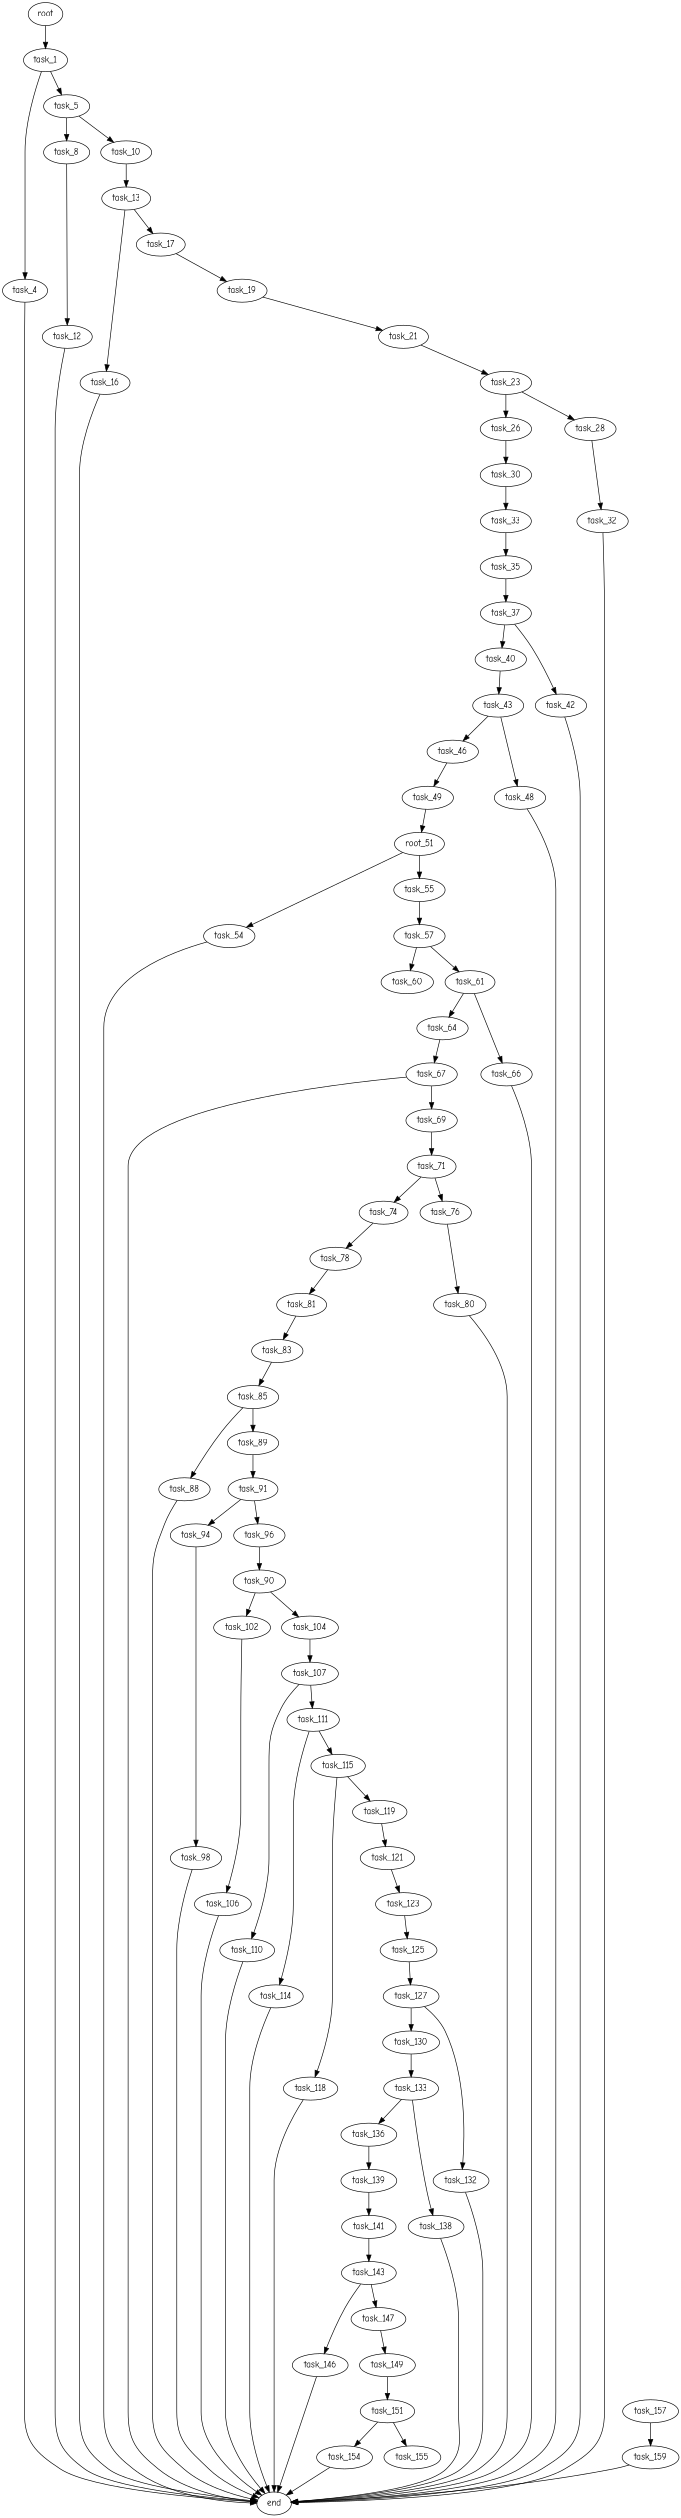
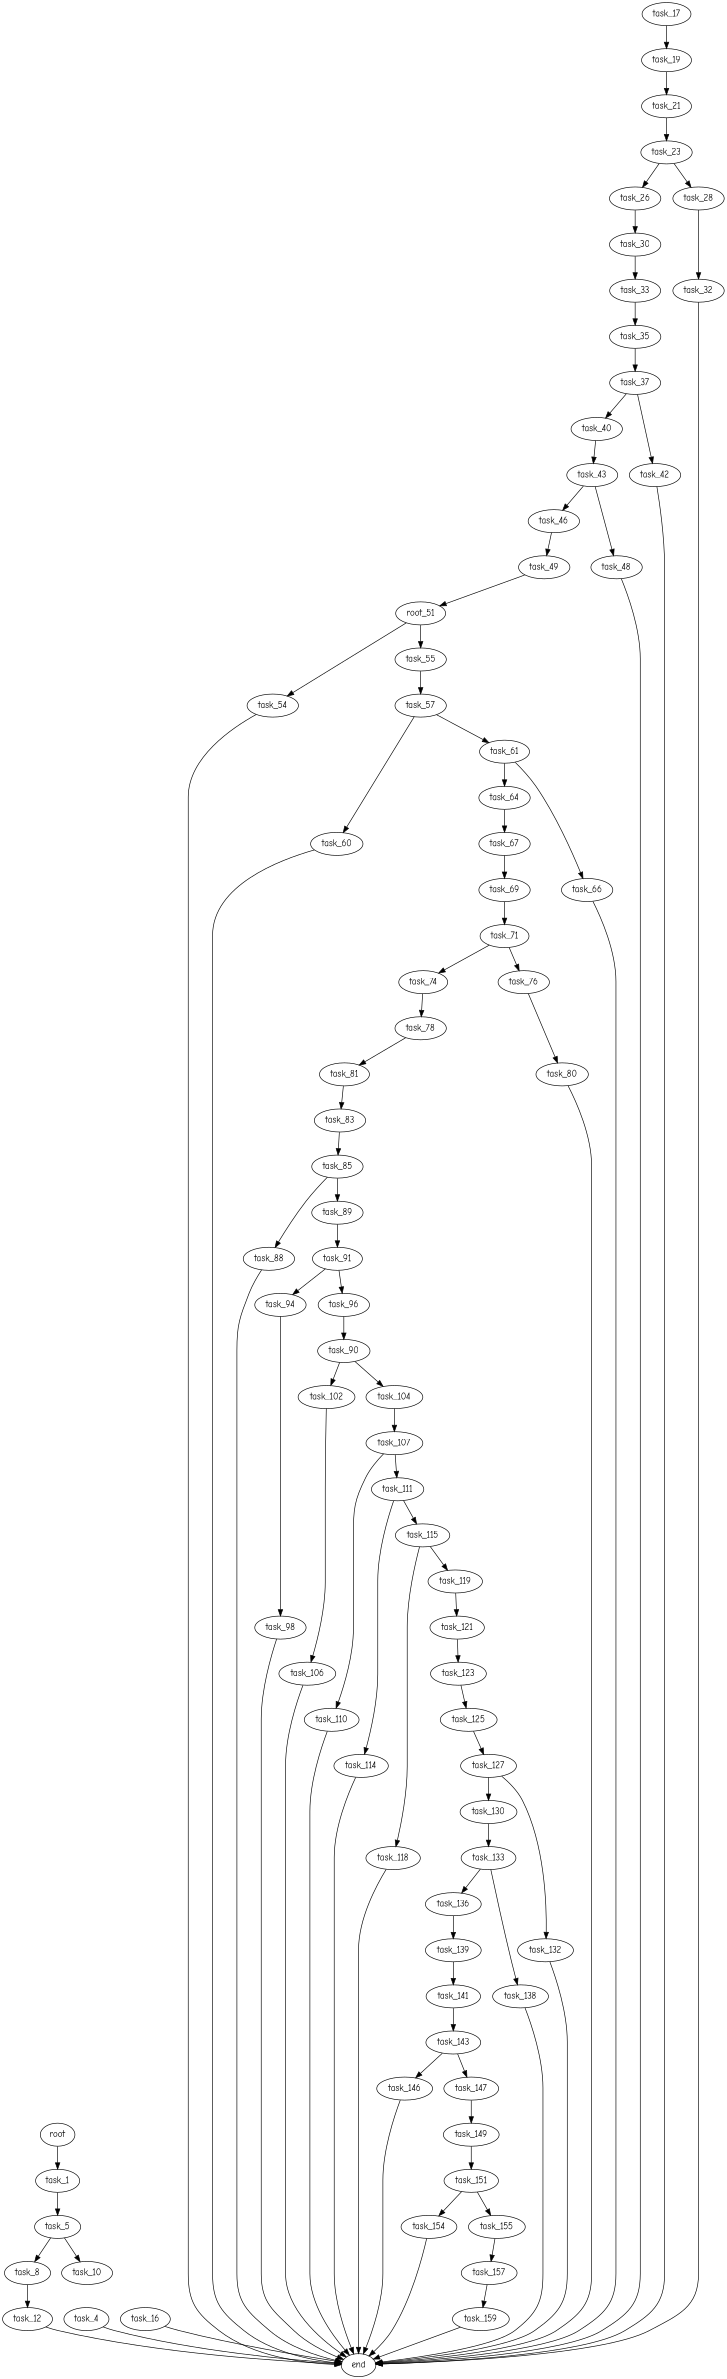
edge "task_1" -> "task_4": removed
node "task_13": removed
edge "task_67" -> "end": now "task_60" -> "end"
edge "task_155" -> "task_157": added
